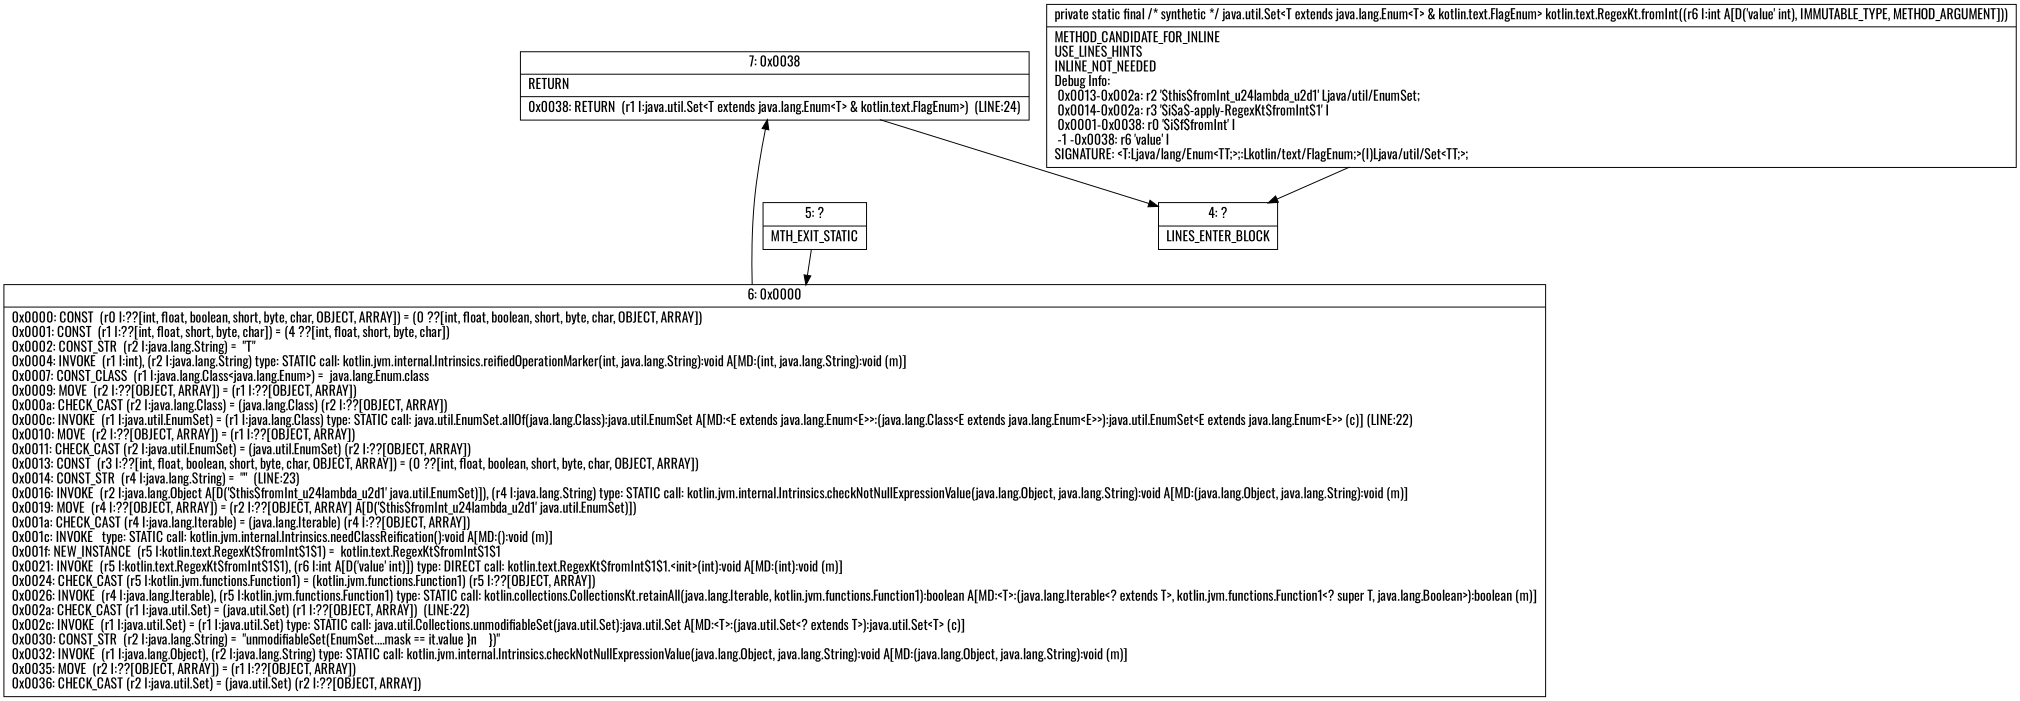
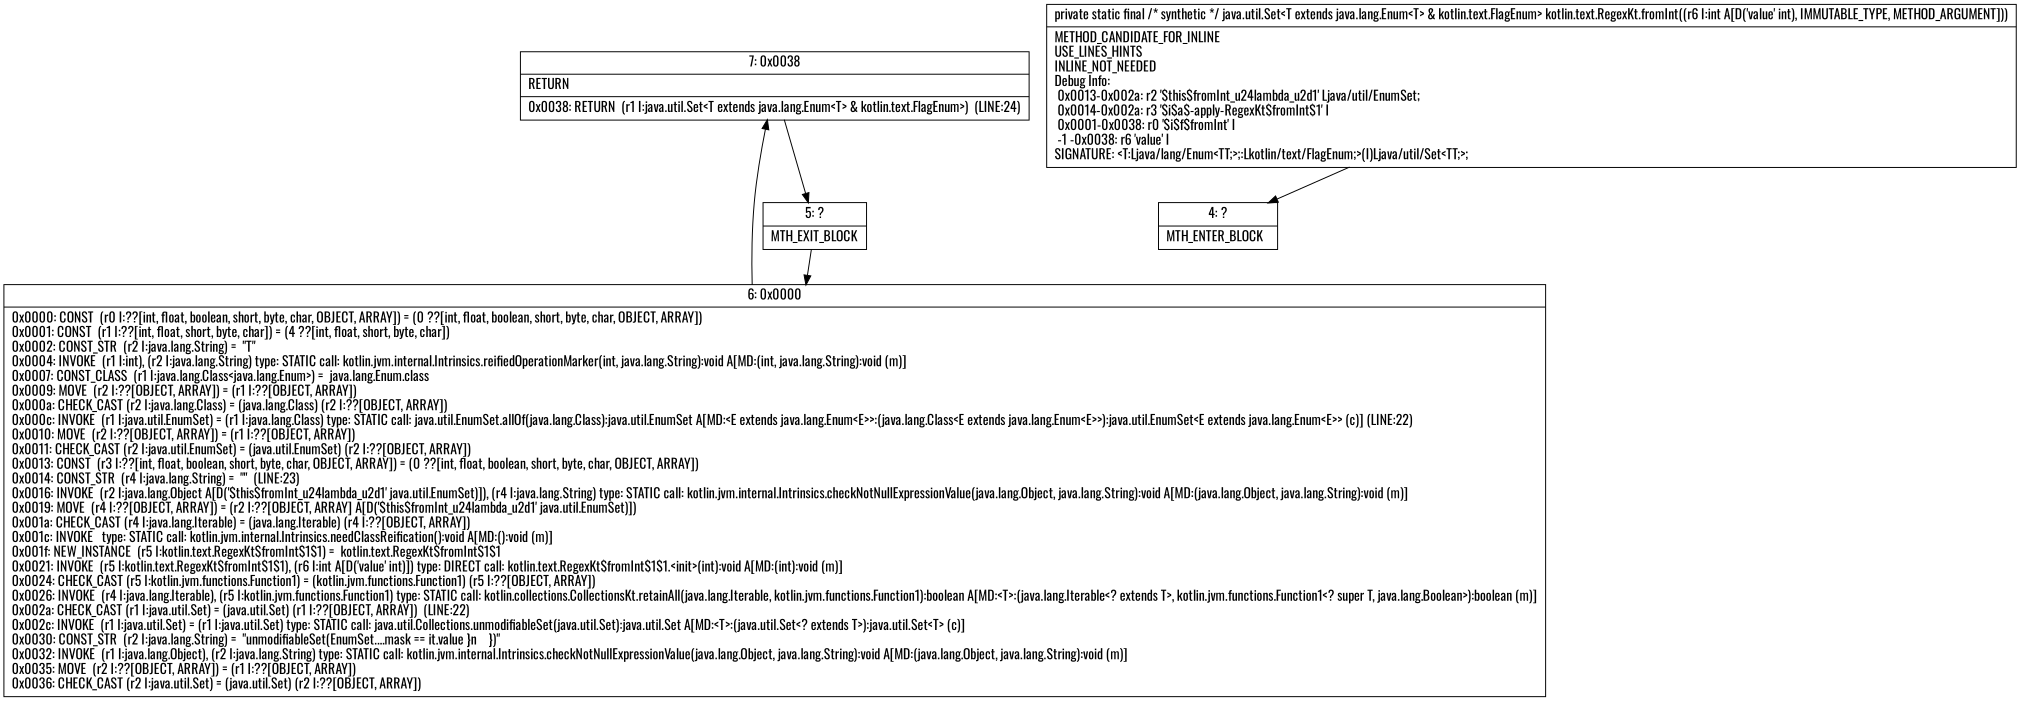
edge "7: 0x0038" -> "4: ?": now "7: 0x0038" -> "5: ?"
node "5: ?": text "MTH_EXIT_STATIC" -> "MTH_EXIT_BLOCK"
node "4: ?": text "LINES_ENTER_BLOCK" -> "MTH_ENTER_BLOCK"
